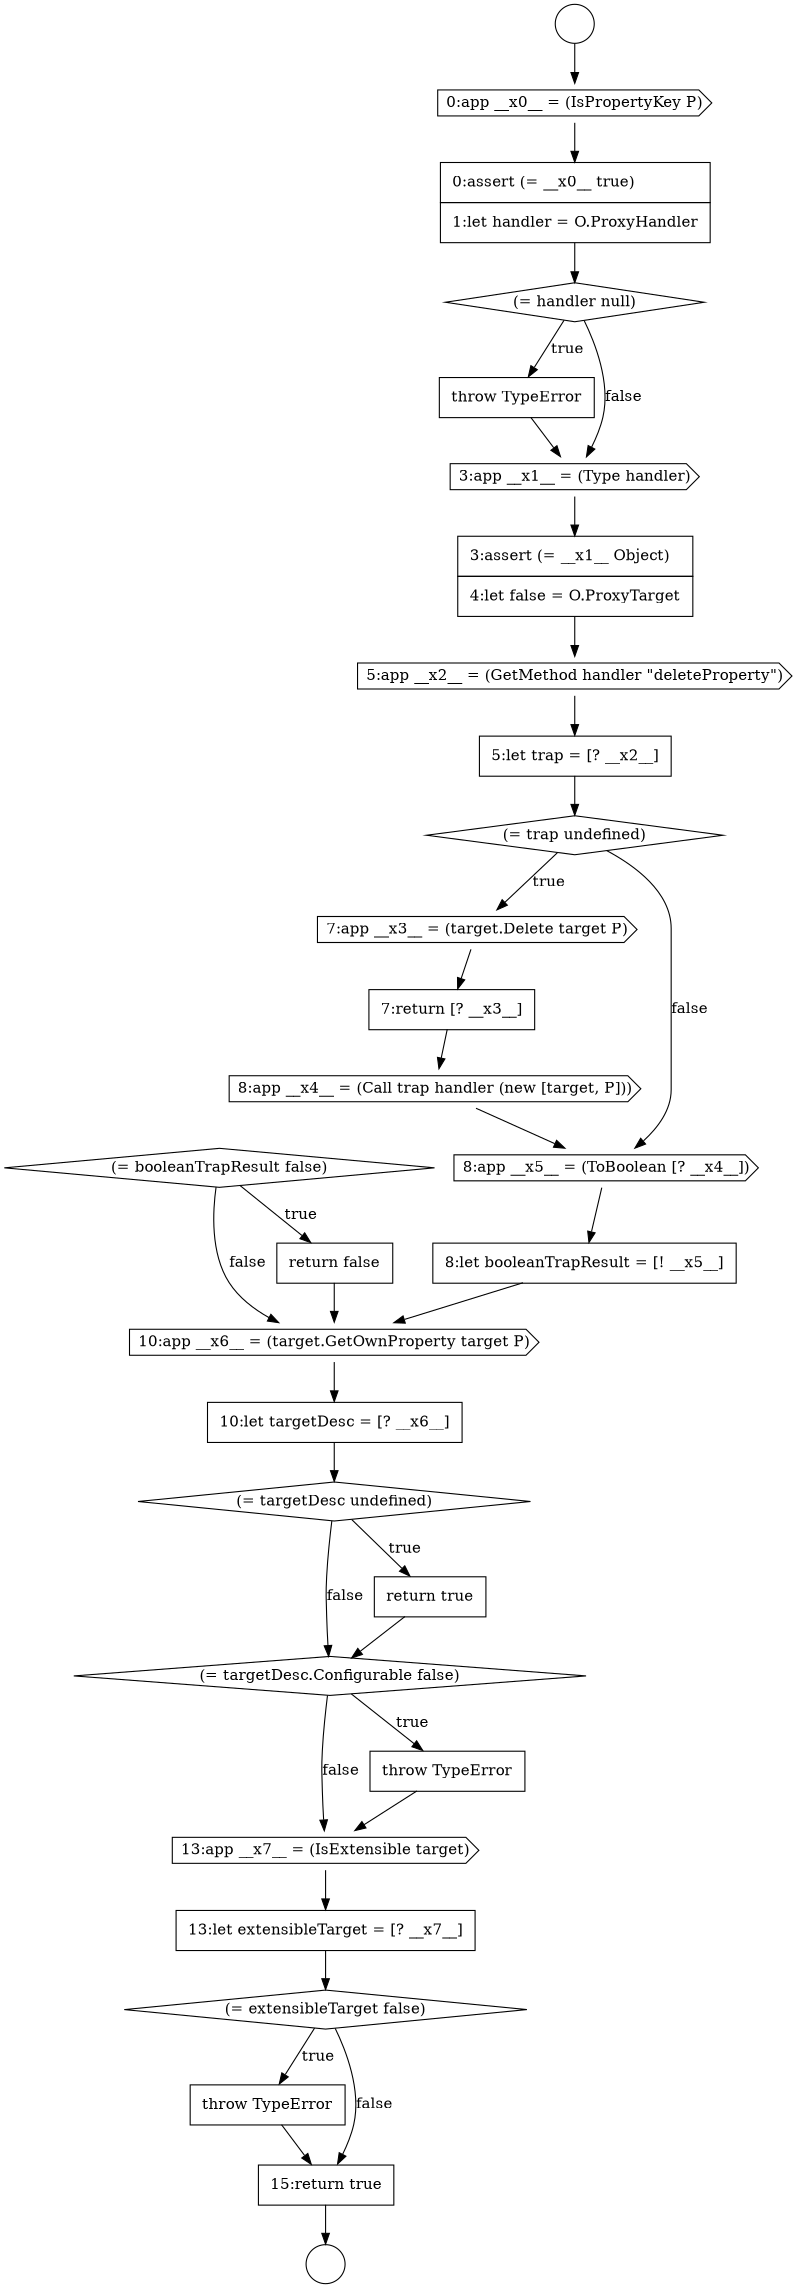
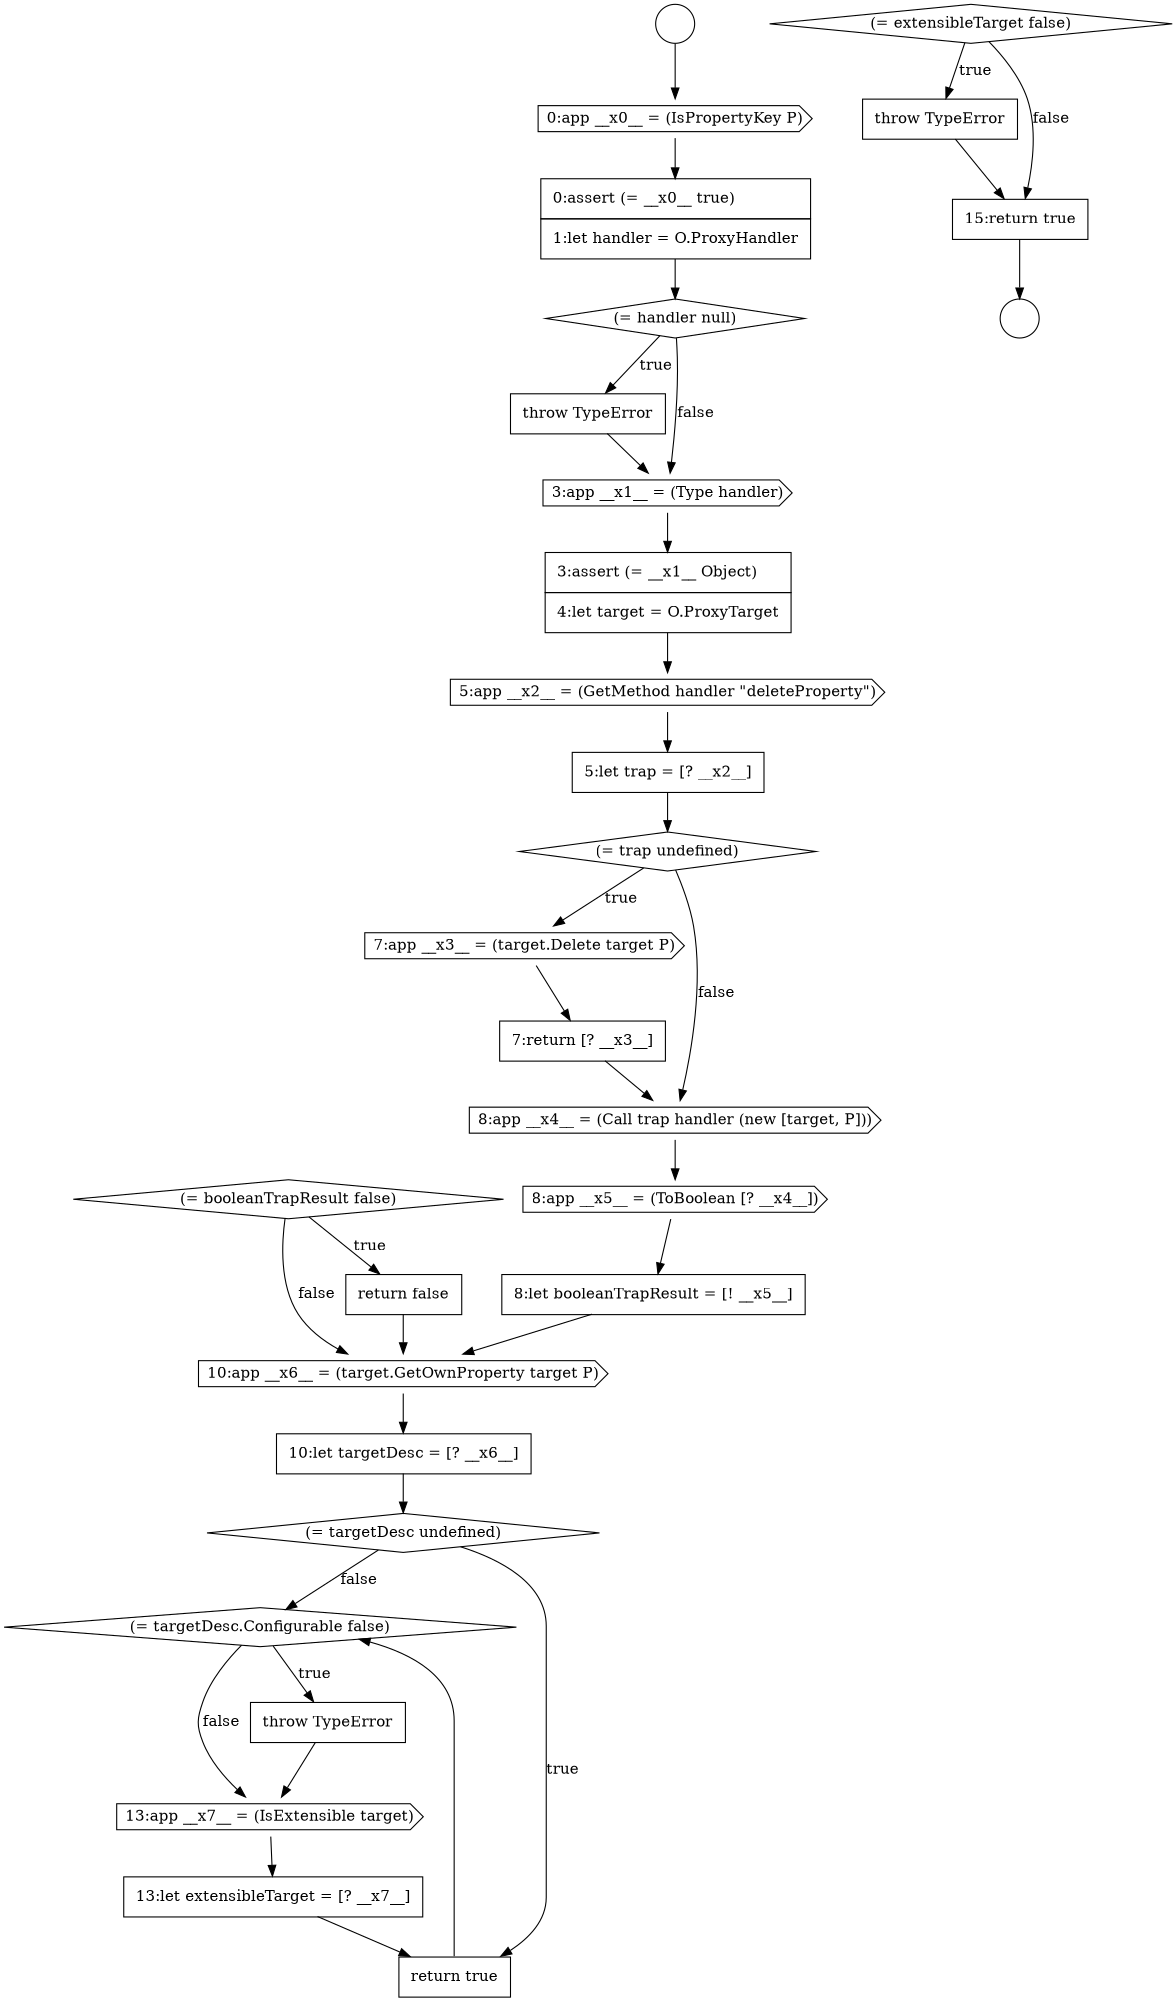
node "3:assert (= __x1__ Object)": text "4:let false = O.ProxyTarget" -> "4:let target = O.ProxyTarget"
edge "(= trap undefined)" -> "8:app __x5__ = (ToBoolean [? __x4__])": now "(= trap undefined)" -> "8:app __x4__ = (Call trap handler (new [target, P]))"
edge "13:let extensibleTarget = [? __x7__]" -> "(= extensibleTarget false)": now "13:let extensibleTarget = [? __x7__]" -> "return true"
